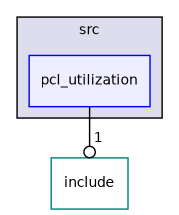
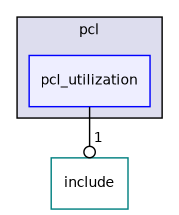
cluster "src": label "src" -> "pcl"
